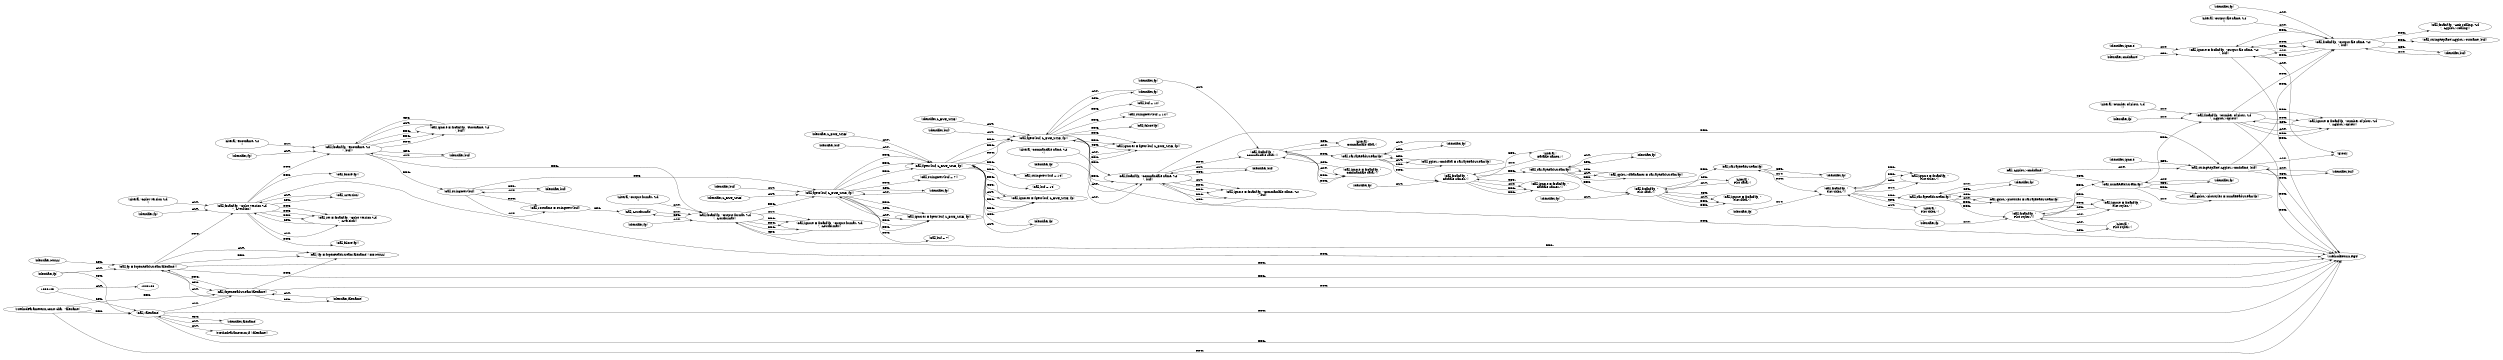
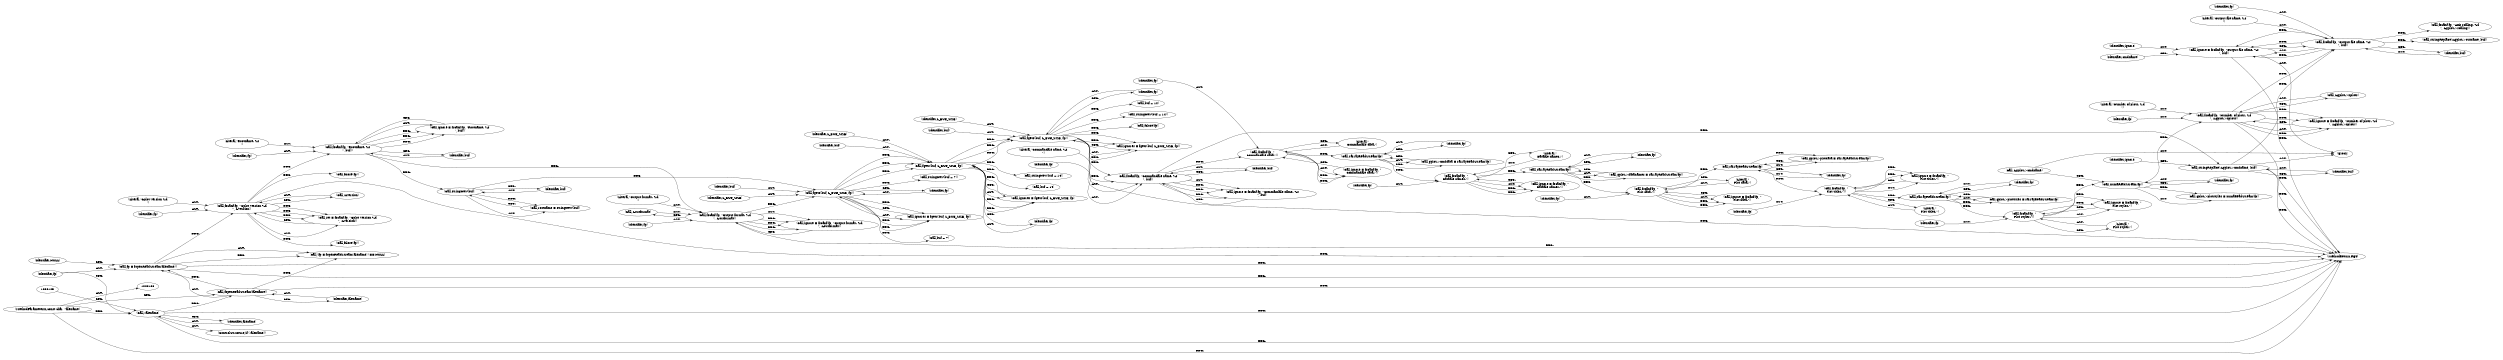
node "(Call,&gplot->nplots)": added
node "(Call,gplot->plotdata = sarrayReadStream(fp))": added
edge "(Call,&gplot->cmdname)" -> "(Call,stringReplace(&gplot->cmdname, buf))": now "(Call,&gplot->cmdname)" -> "(Block,)"
edge "(Call,rootname = stringNew(buf))" -> "(Call,&outformat)": now "(Call,rootname = stringNew(buf))" -> "(Call,stringNew(buf))"
edge "(Call,fp = fopenReadStream(filename))" -> "(Call,fopenReadStream(filename))": removed, label "CFG:"
edge "1000125" -> "1000103": now "(MethodParameterIn,const char  *filename)" -> "1000103"
edge "(MethodParameterIn,const char  *filename)" -> "(Call,fopenReadStream(filename))": label "DDG: " -> "CFG: "
edge "(Call,!filename)" -> "(Call,fopenReadStream(filename))": label "AST: " -> "DDG: "
node "(MethodParameterIn,if (!filename))": label "(MethodParameterIn,if (!filename))" -> "(ControlStructure,if (!filename))"
